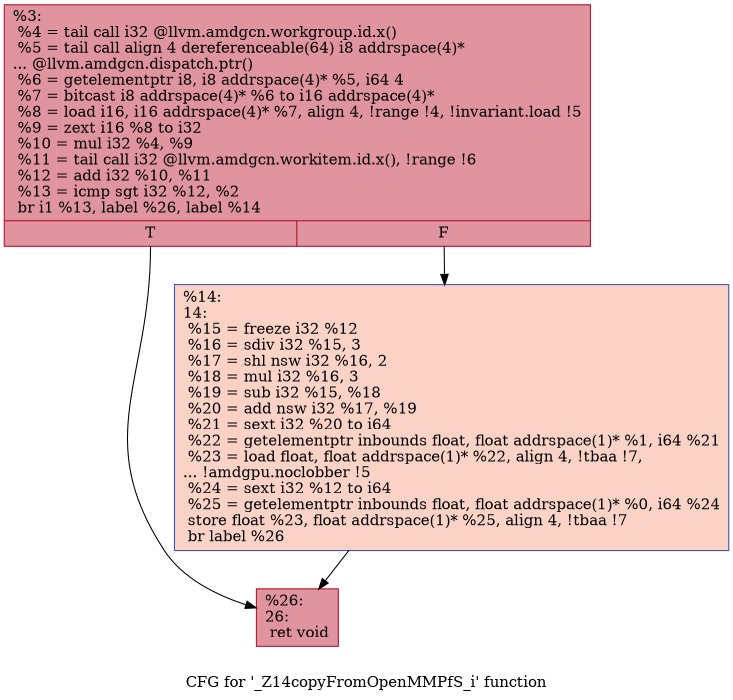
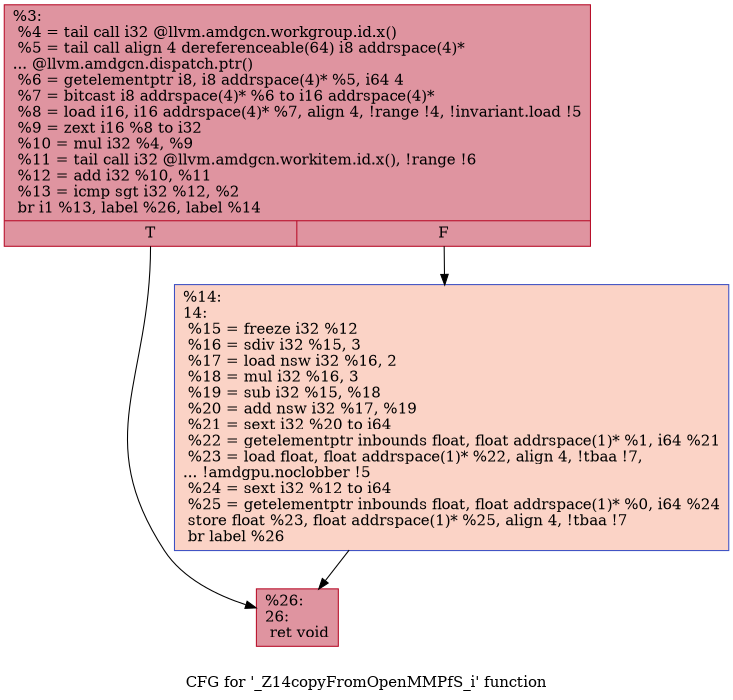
node "%14:": text "%17 = shl nsw i32 %16, 2" -> "%17 = load nsw i32 %16, 2"
